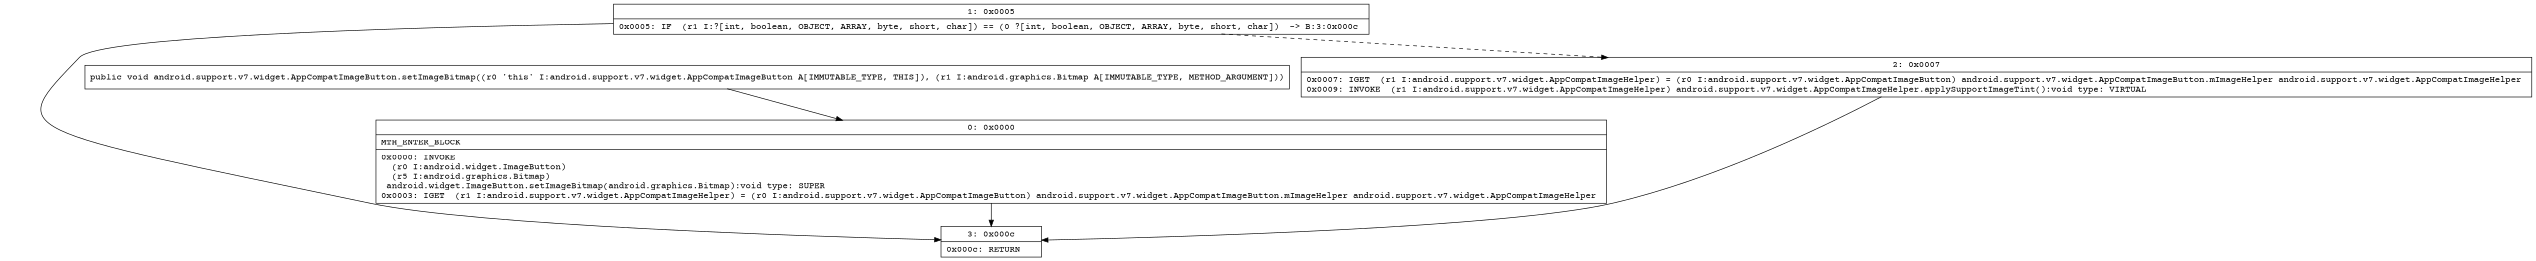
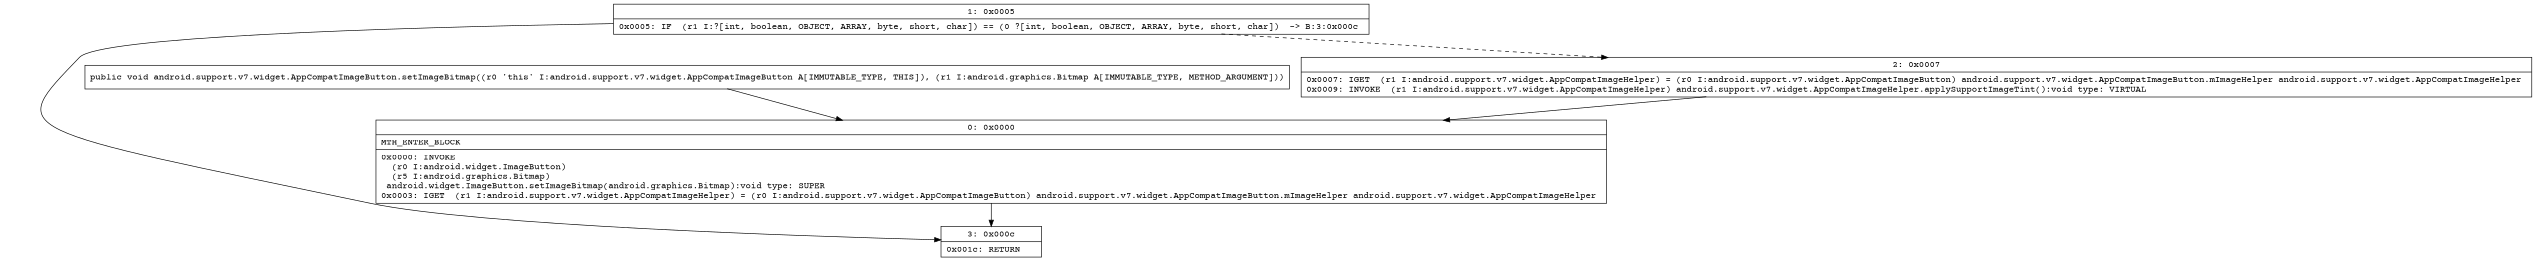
edge "2: 0x0007" -> "3: 0x000c": now "2: 0x0007" -> "0: 0x0000"
node "3: 0x000c": text "0x000c: RETURN" -> "0x001c: RETURN"
